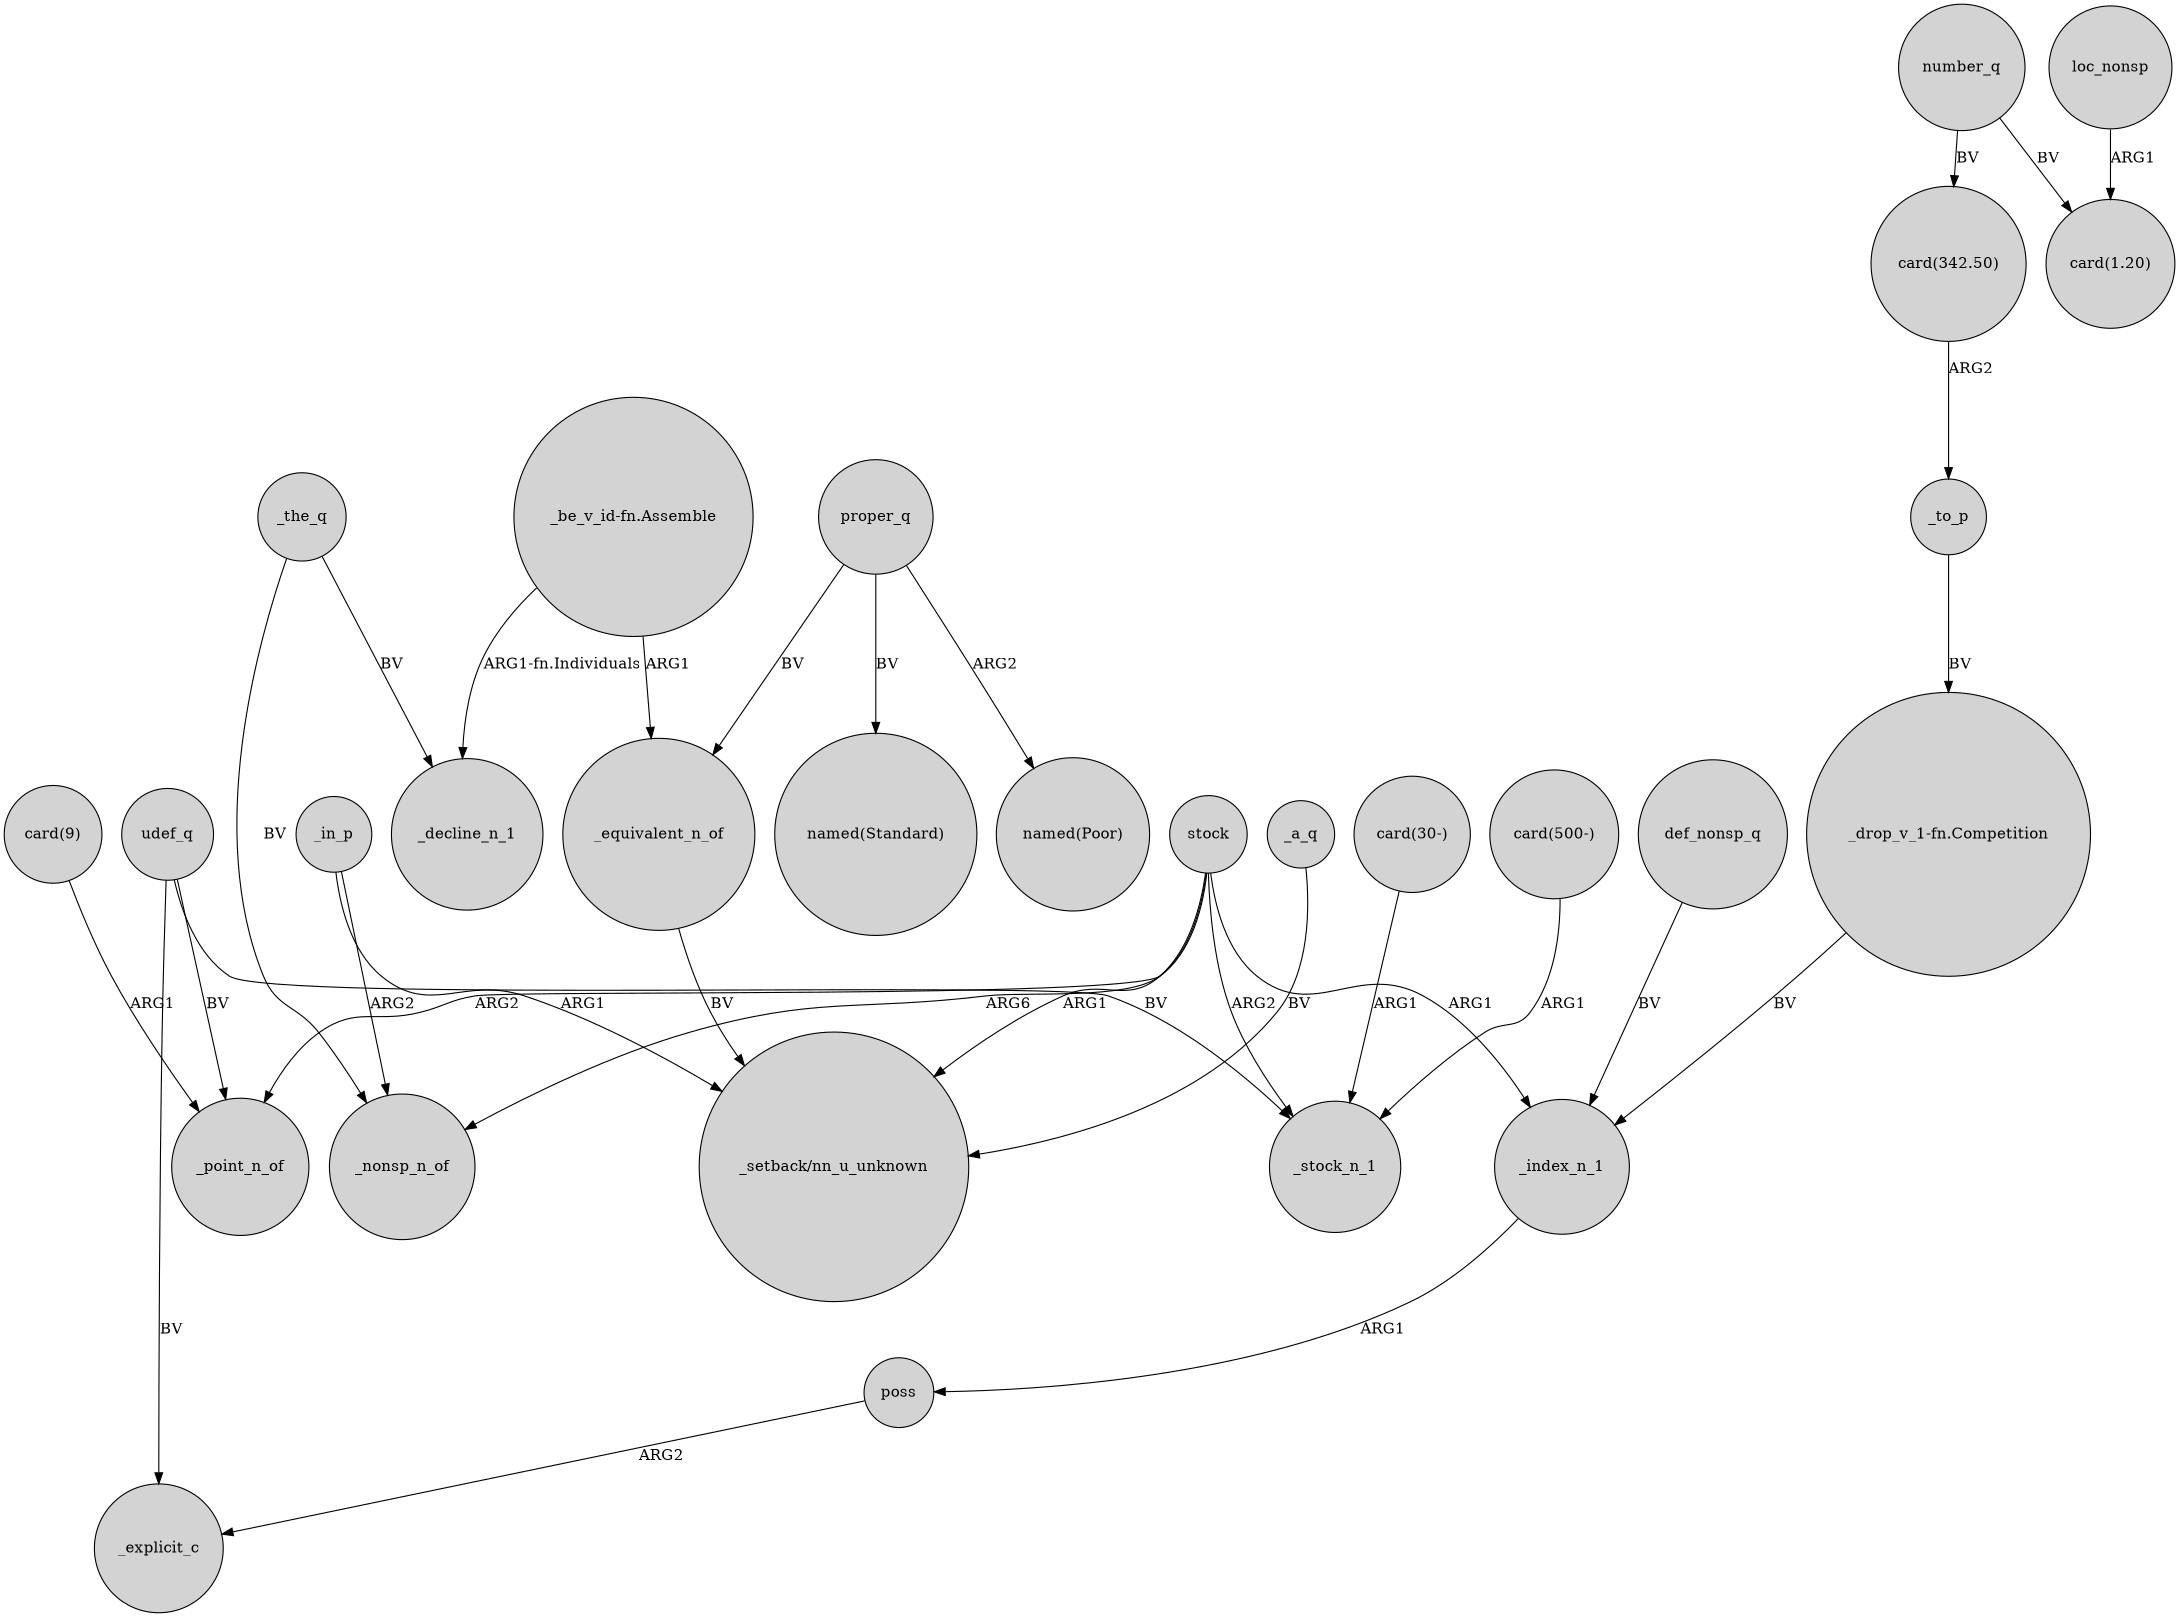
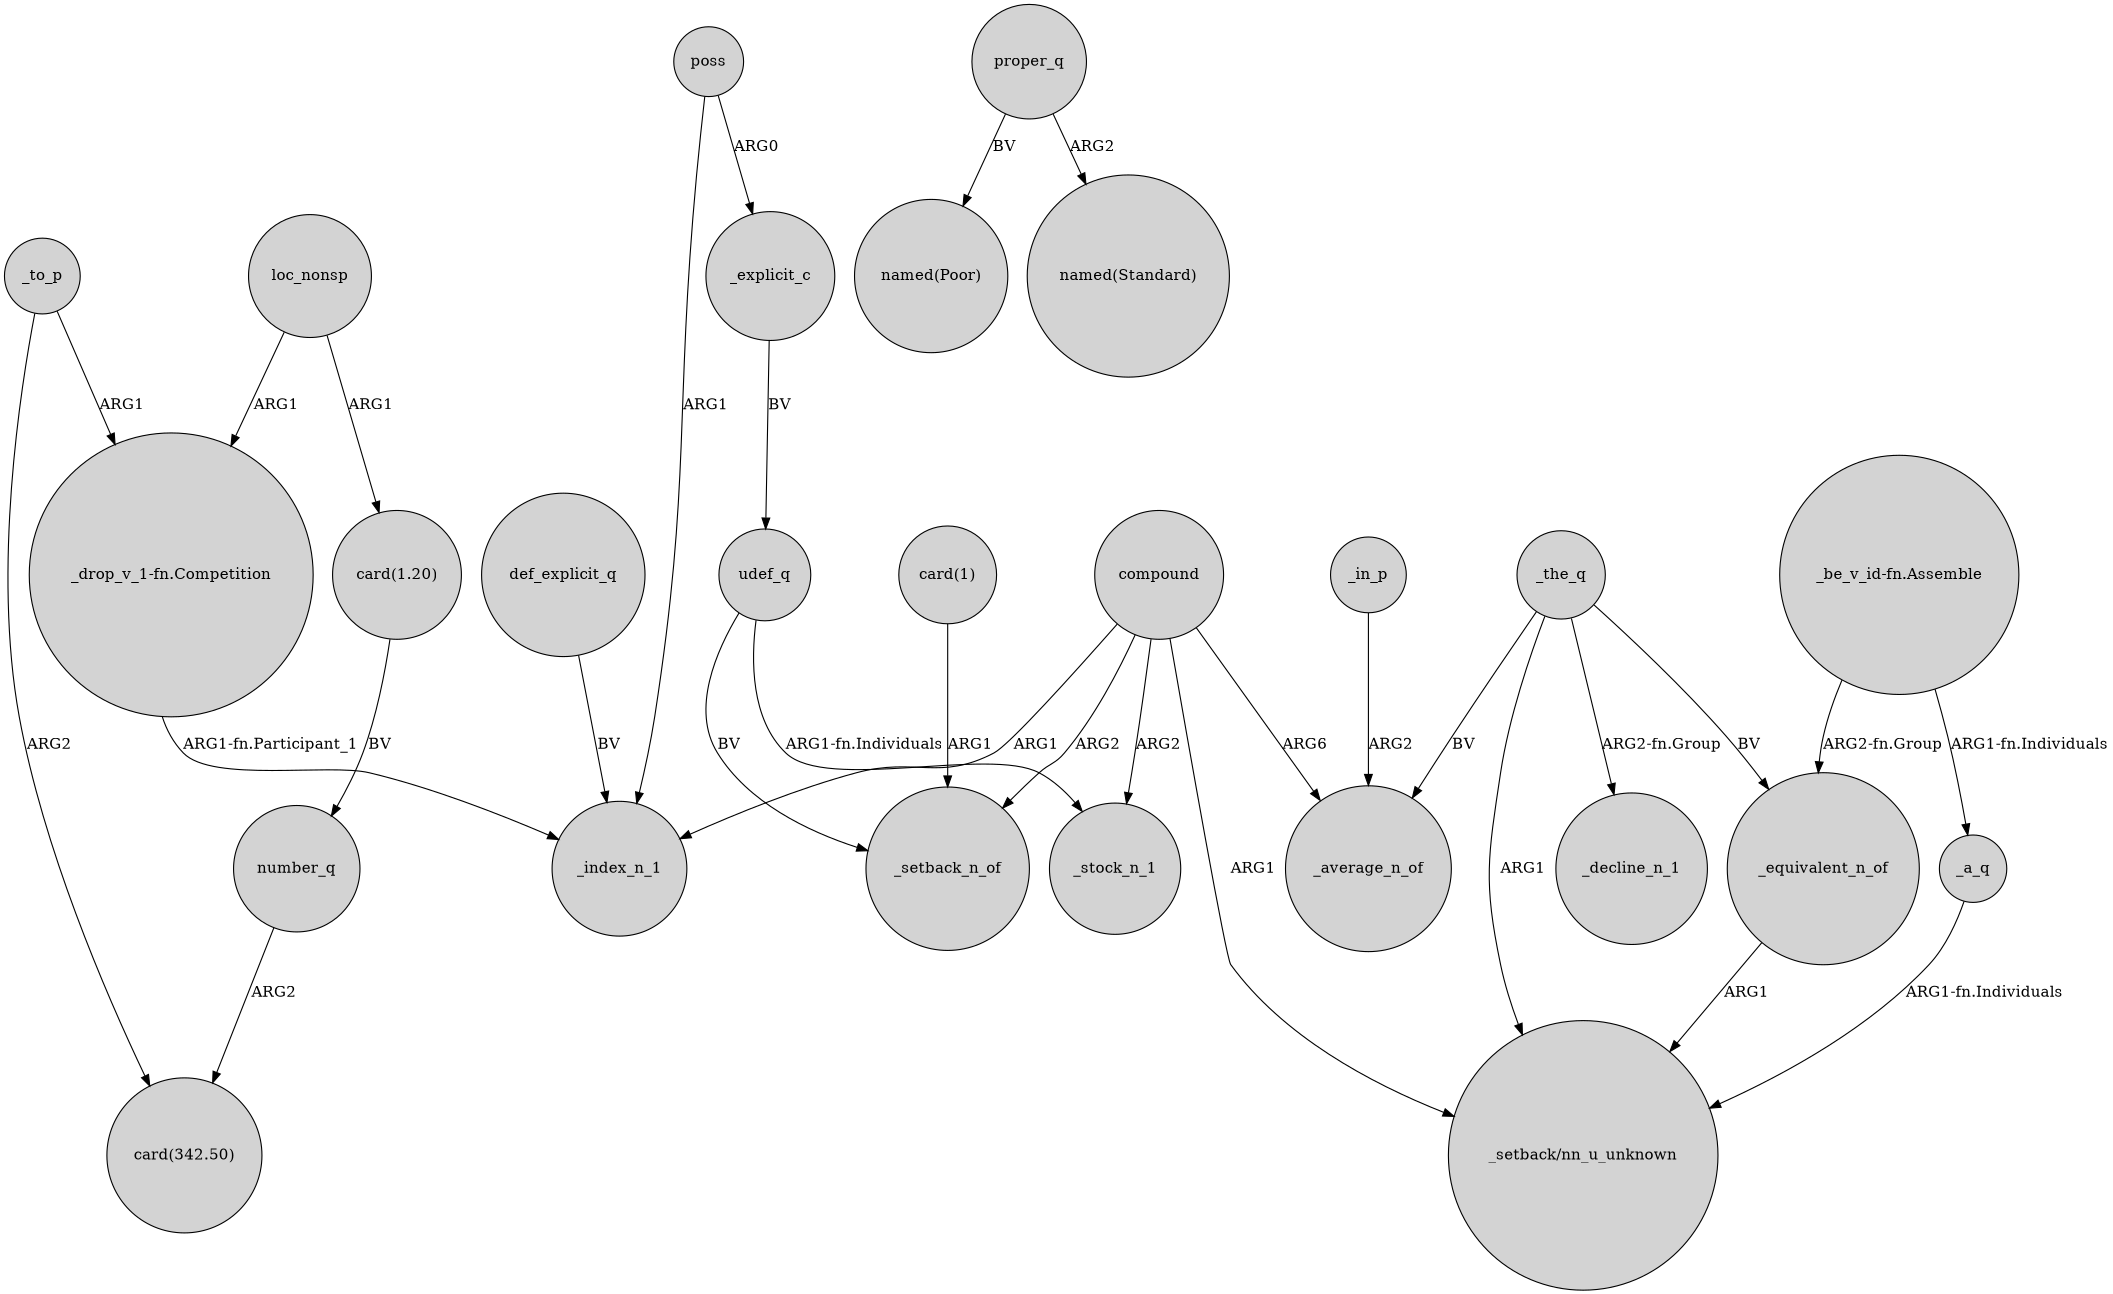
edge "number_q" -> "card(342.50)": label "BV" -> "ARG2"
edge "number_q" -> "card(1.20)": reversed
edge "loc_nonsp" -> "_drop_v_1-fn.Competition": added, label "ARG1"
edge "card(342.50)" -> "_to_p": reversed
edge "proper_q" -> "_equivalent_n_of": now "_the_q" -> "_equivalent_n_of"
edge "_be_v_id-fn.Assemble" -> "_decline_n_1": now "_be_v_id-fn.Assemble" -> "_a_q"
edge "_the_q" -> "_decline_n_1": label "BV" -> "ARG2-fn.Group"
edge "_be_v_id-fn.Assemble" -> "_equivalent_n_of": label "ARG1" -> "ARG2-fn.Group"
edge "proper_q" -> "named(Standard)": label "BV" -> "ARG2"
edge "proper_q" -> "named(Poor)": label "ARG2" -> "BV"
edge "_to_p" -> "_drop_v_1-fn.Competition": label "BV" -> "ARG1"
node "card(9)": label "card(9)" -> "card(1)"
node "stock": label "stock" -> "compound"
node "card(30-)": removed
node "card(500-)": removed
node "def_nonsp_q": label "def_nonsp_q" -> "def_explicit_q"
edge "_in_p" -> "_setback/nn_u_unknown": now "_the_q" -> "_setback/nn_u_unknown"
edge "_equivalent_n_of" -> "_setback/nn_u_unknown": label "BV" -> "ARG1"
edge "udef_q" -> "_stock_n_1": label "BV" -> "ARG1-fn.Individuals"
edge "_a_q" -> "_setback/nn_u_unknown": label "BV" -> "ARG1-fn.Individuals"
edge "_drop_v_1-fn.Competition" -> "_index_n_1": label "BV" -> "ARG1-fn.Participant_1"
node "_point_n_of": label "_point_n_of" -> "_setback_n_of"
node "_nonsp_n_of": label "_nonsp_n_of" -> "_average_n_of"
edge "udef_q" -> "_explicit_c": reversed
edge "_index_n_1" -> "poss": reversed
edge "poss" -> "_explicit_c": label "ARG2" -> "ARG0"
